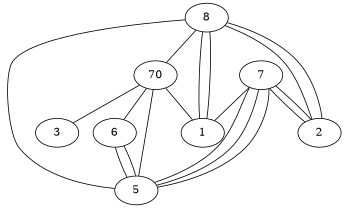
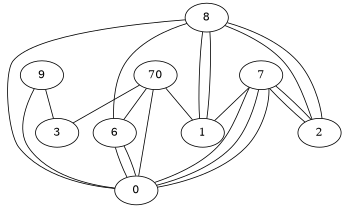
edge "8" -- "70": now "8" -- "6"
node "9": added
node "5": label "5" -> "0"
